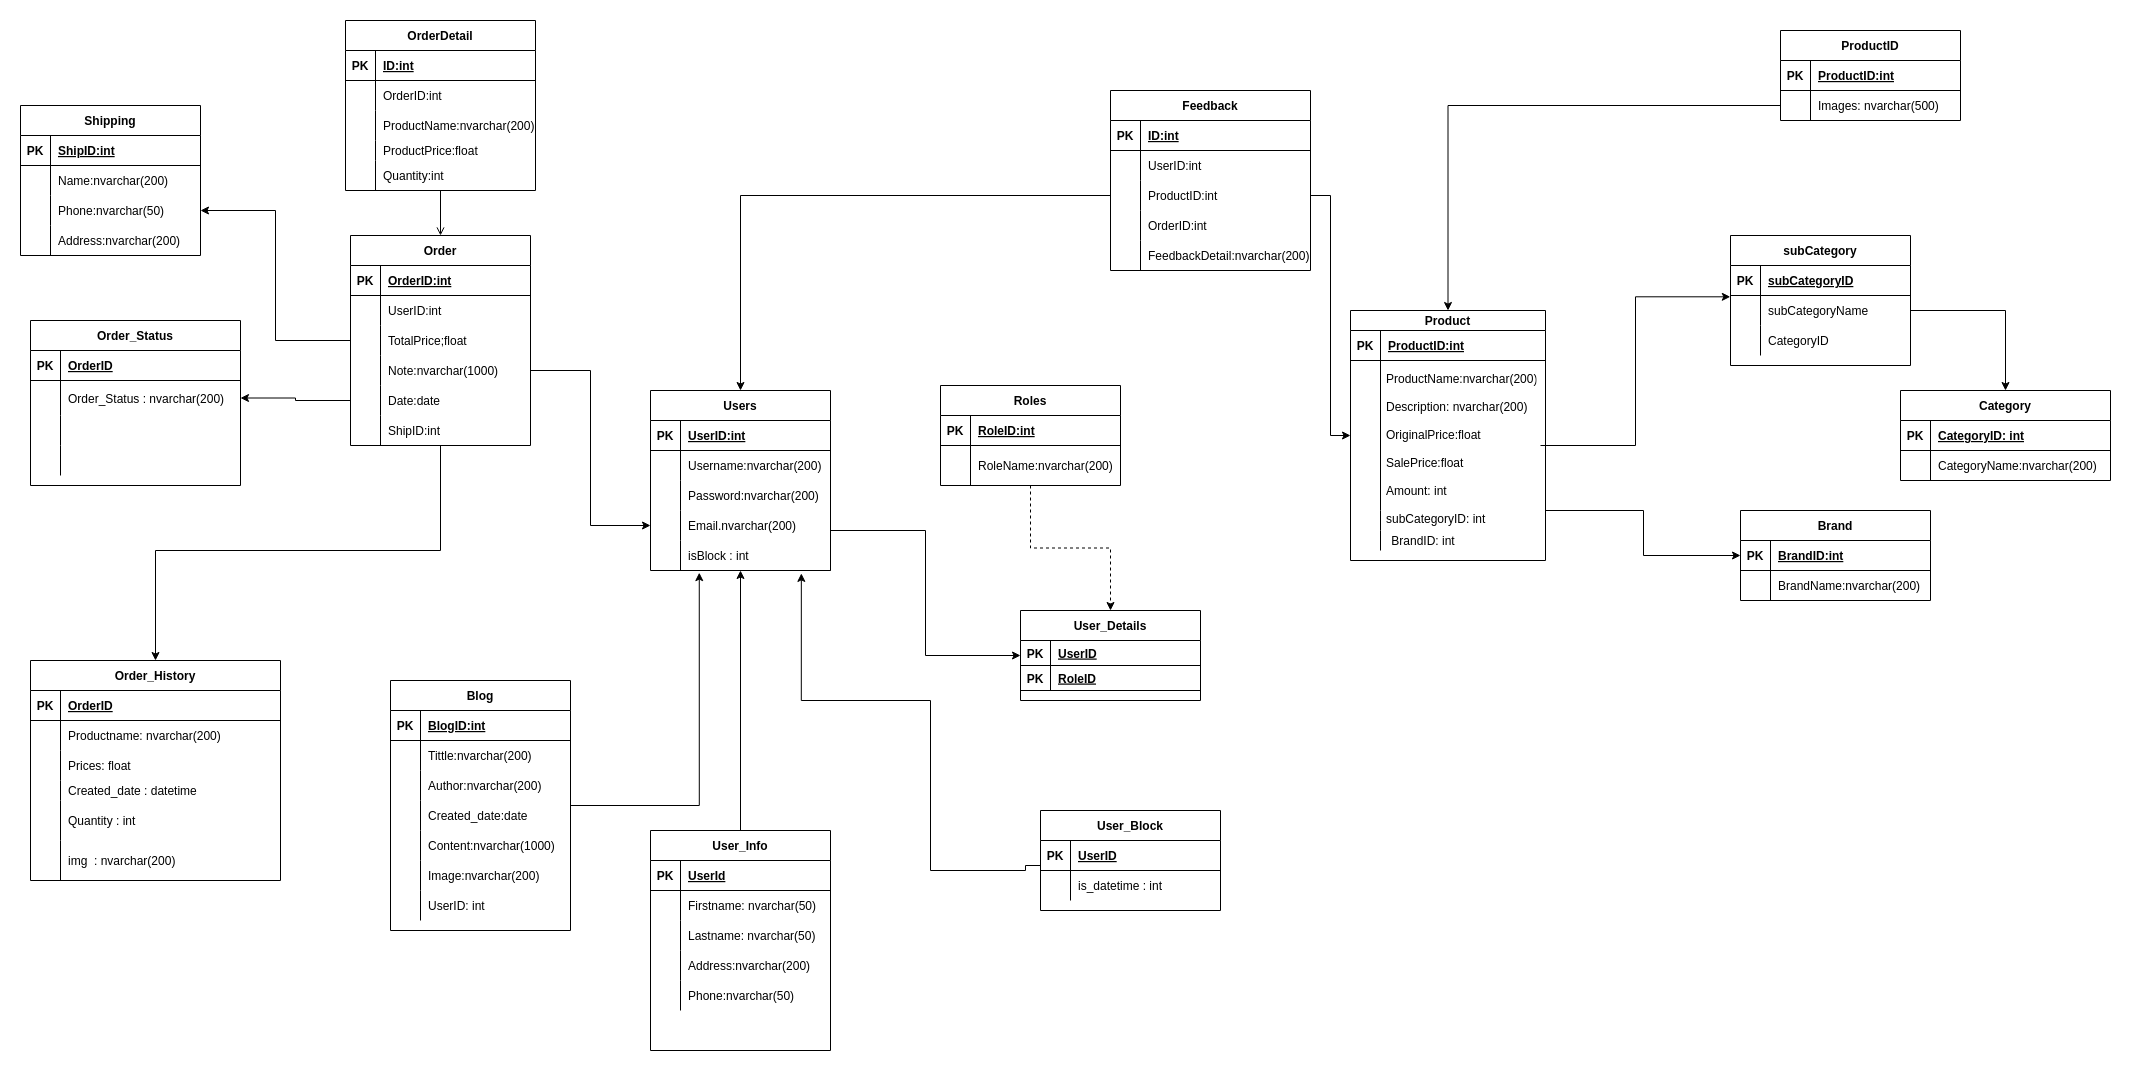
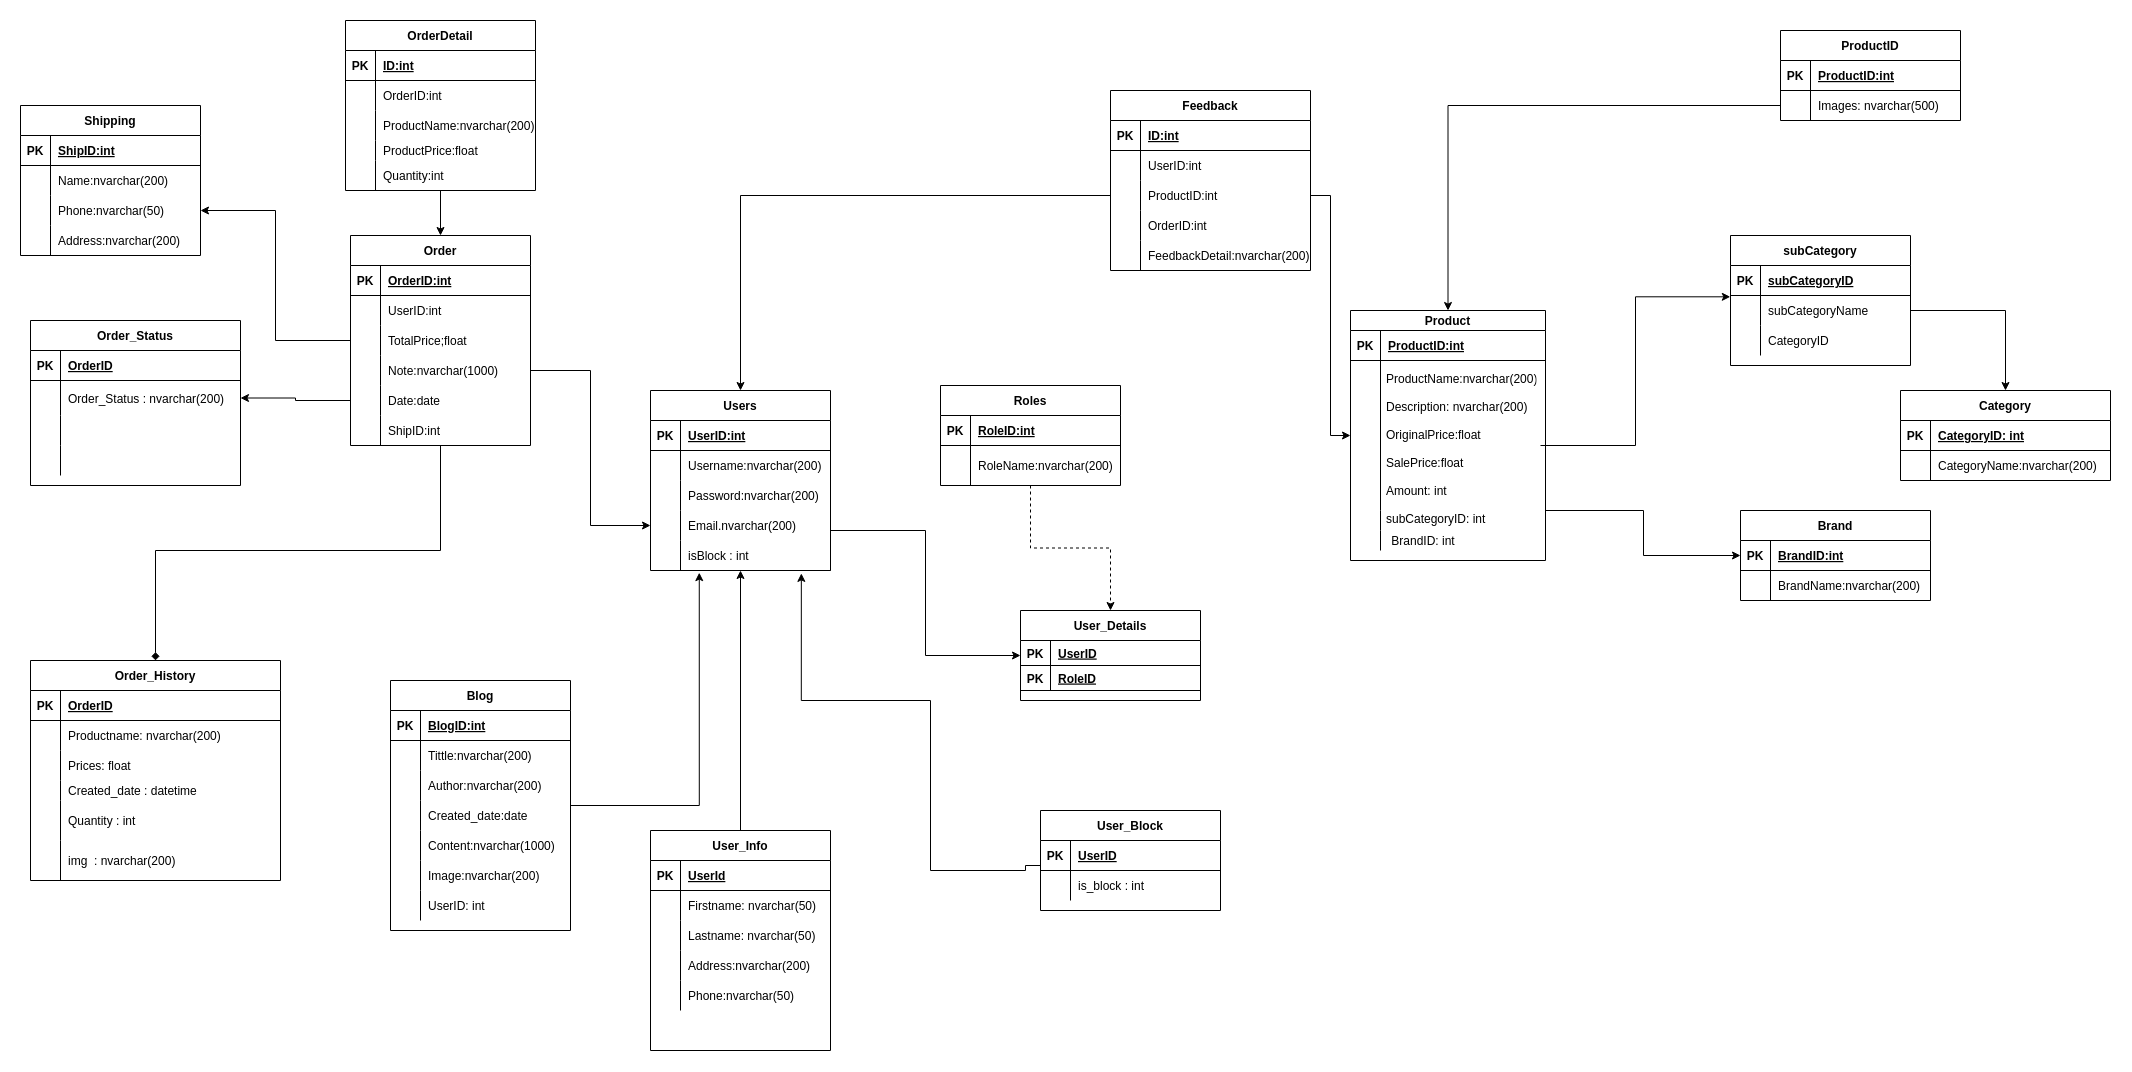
edge "OrderDetail" -> "Order": arrowhead open -> classic
edge "Order" -> "Order_History": arrowhead classic -> diamond
node "is_datetime : int": label "is_datetime : int" -> "is_block : int"
